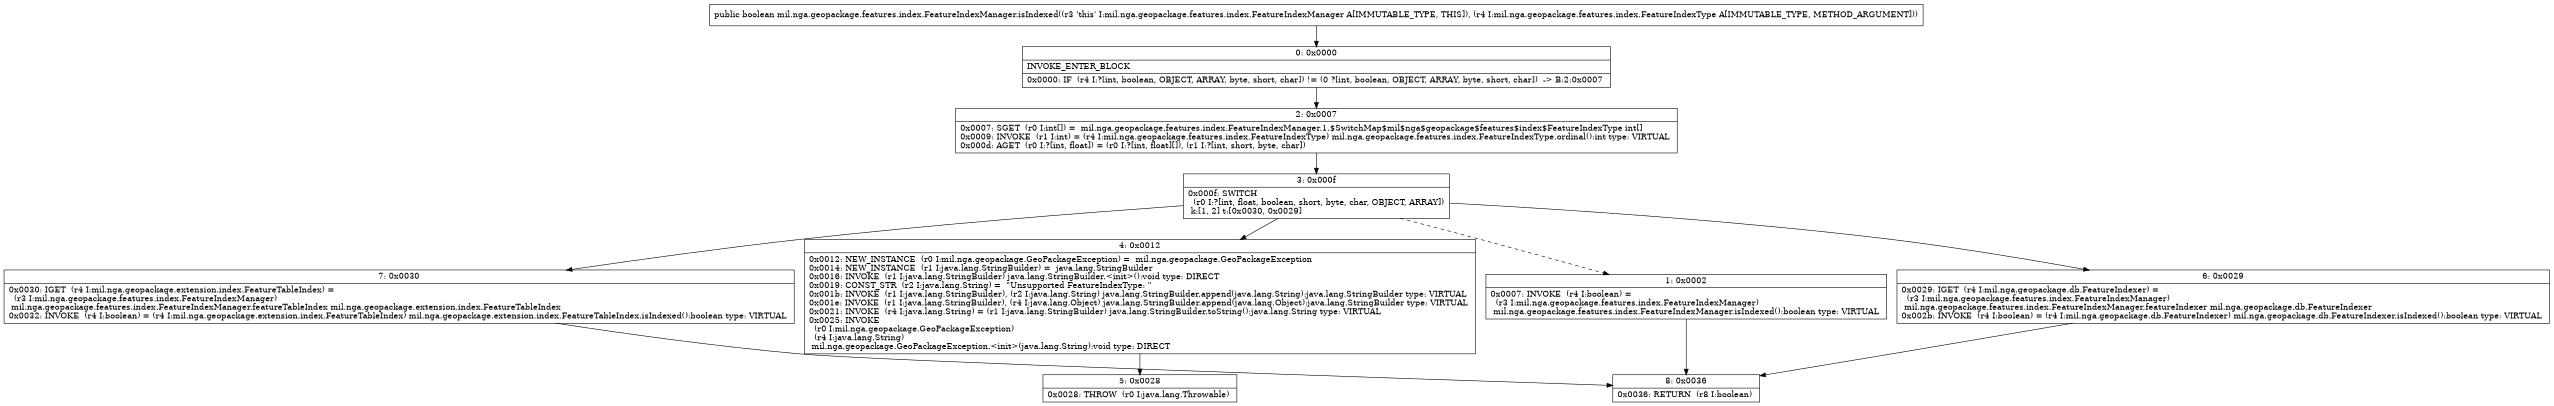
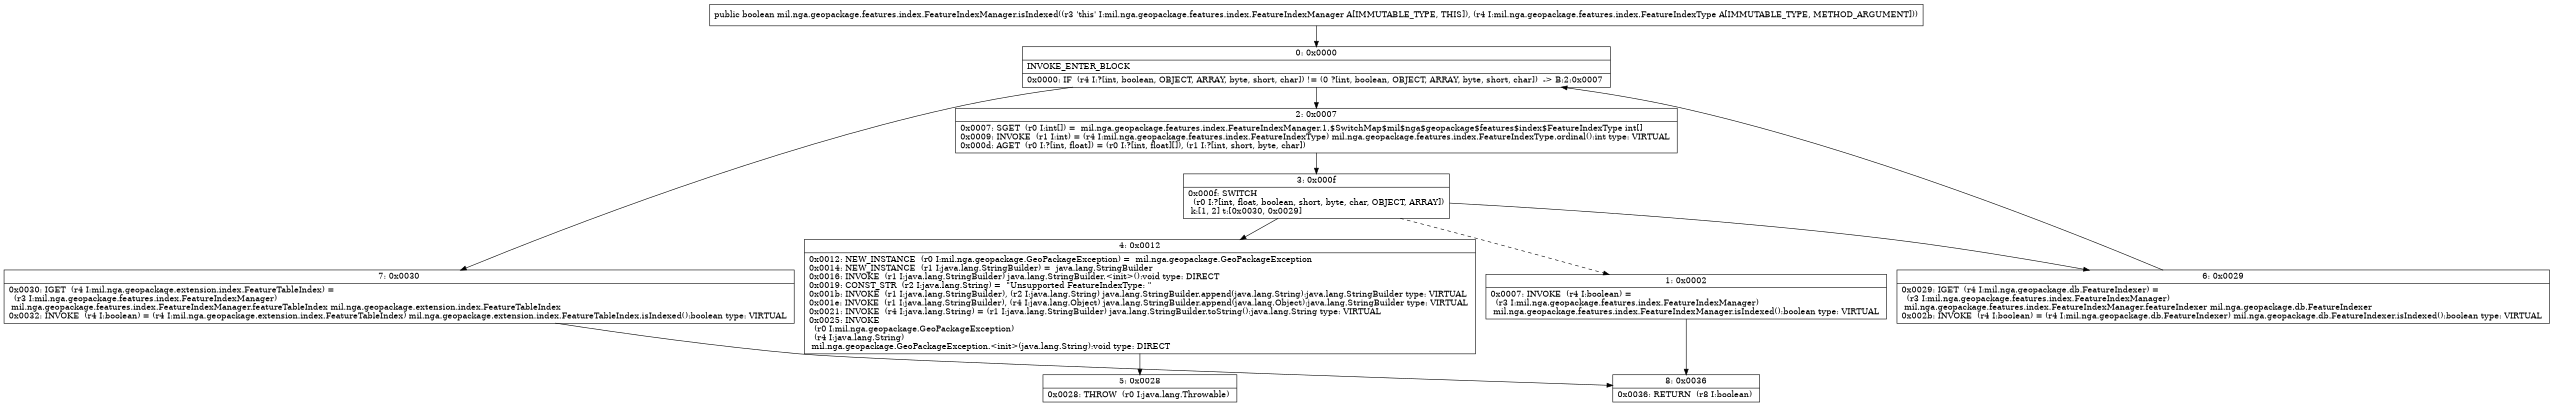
edge "3: 0x000f" -> "7: 0x0030": now "0: 0x0000" -> "7: 0x0030"
edge "6: 0x0029" -> "8: 0x0036": now "6: 0x0029" -> "0: 0x0000"
